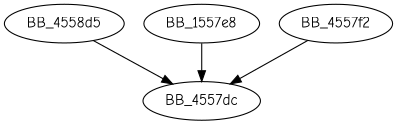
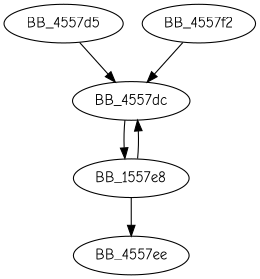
node "BB_4558d5": label "BB_4558d5" -> "BB_4557d5"
edge "BB_4557dc" -> "BB_1557e8": added
node "BB_4557ee": added
